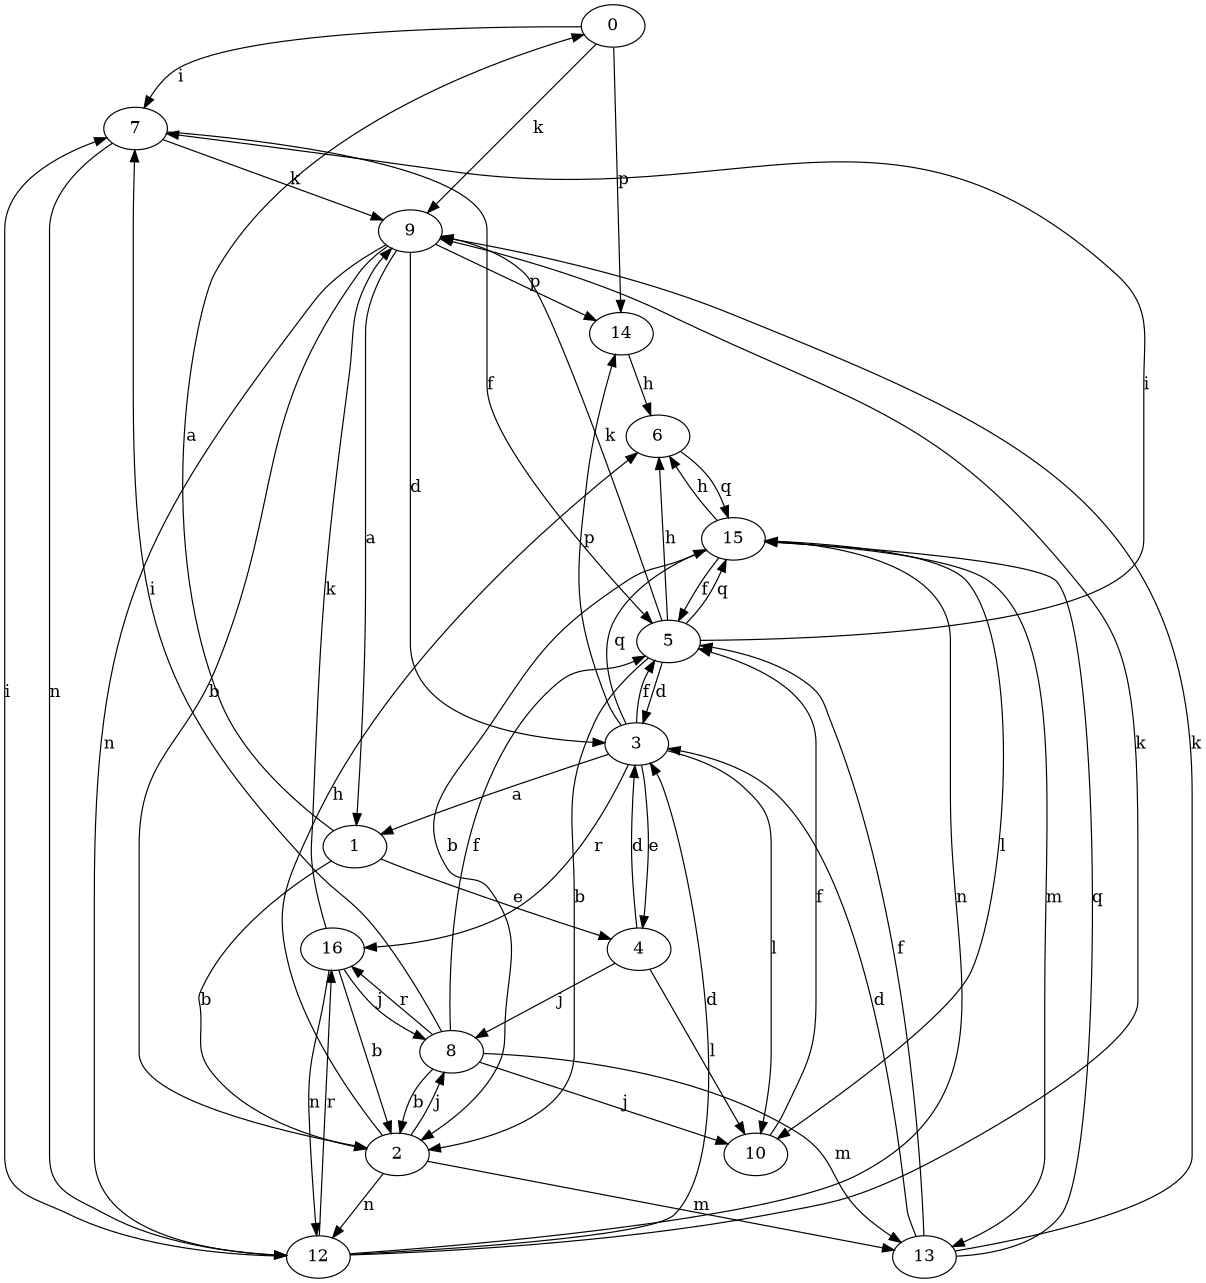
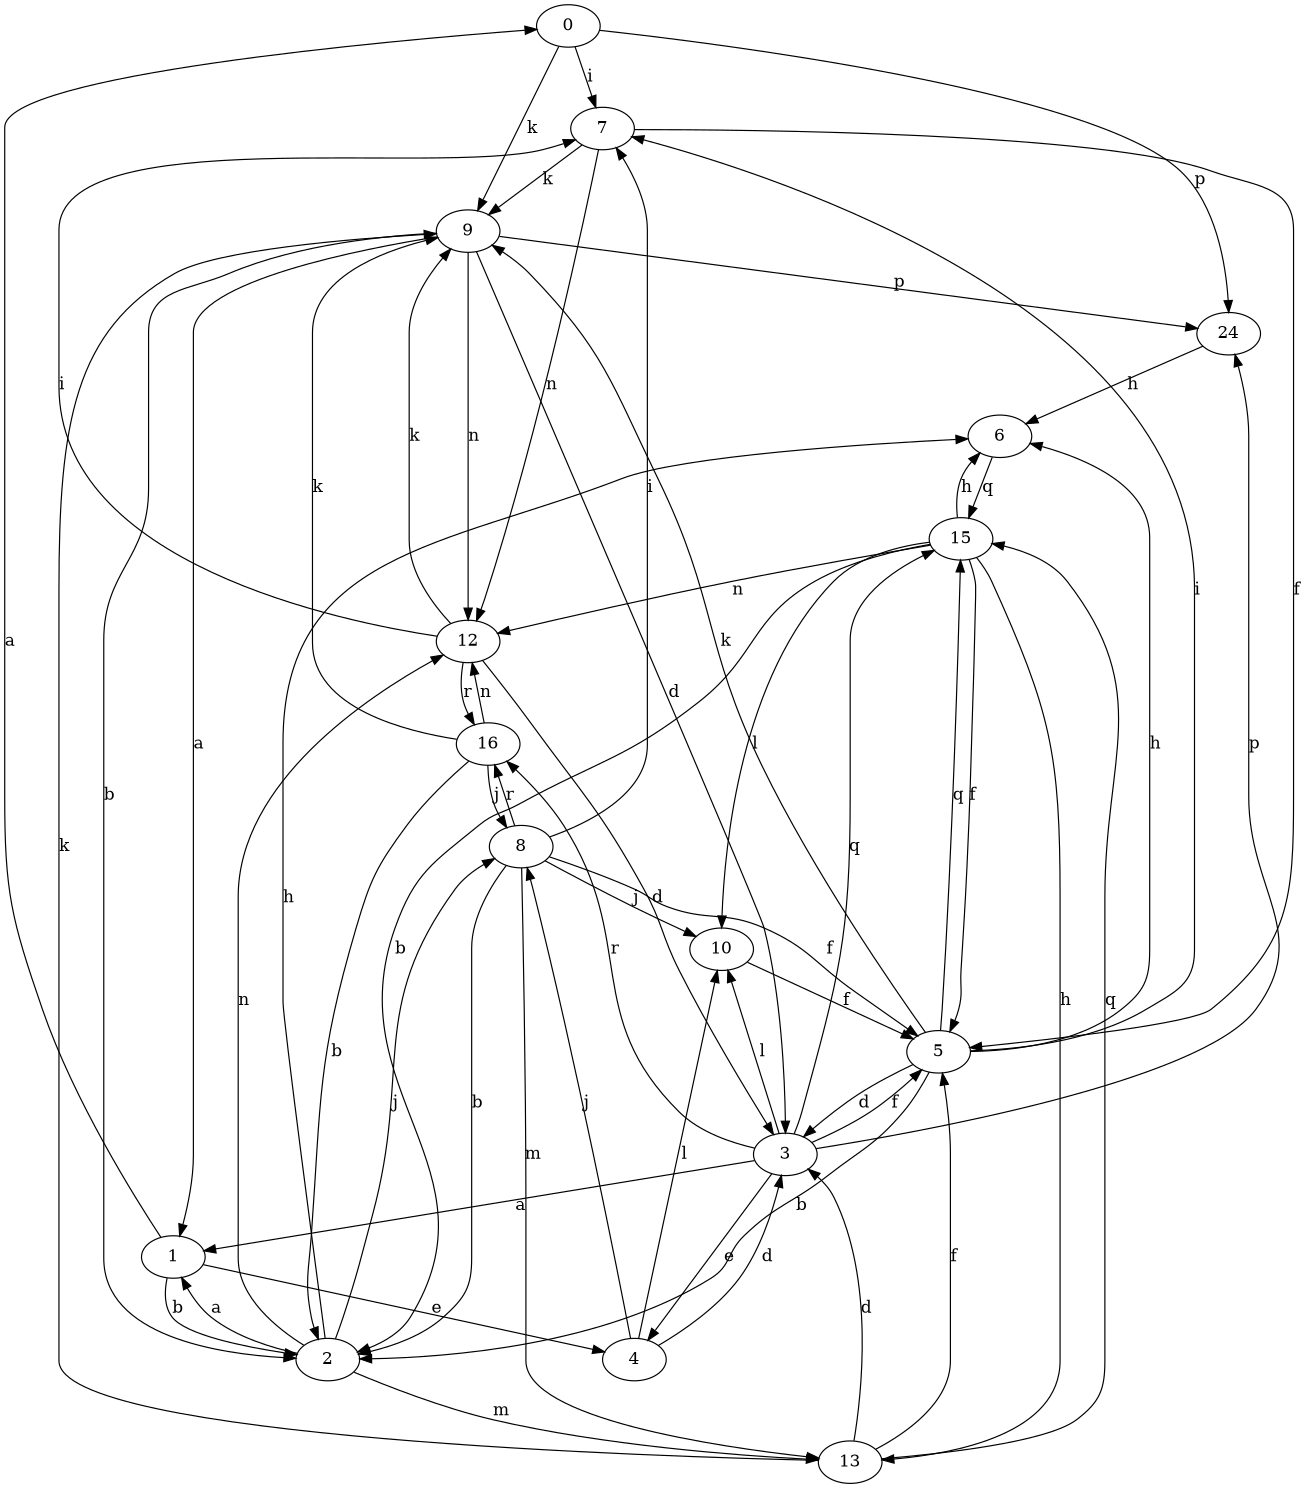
node "14": label "14" -> "24"
edge "15" -> "13": label "m" -> "h"
edge "12" -> "15": reversed
edge "2" -> "1": added, label "a"
